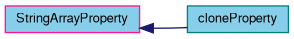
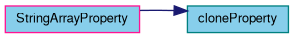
edge "cloneProperty" -> "StringArrayProperty": reversed
